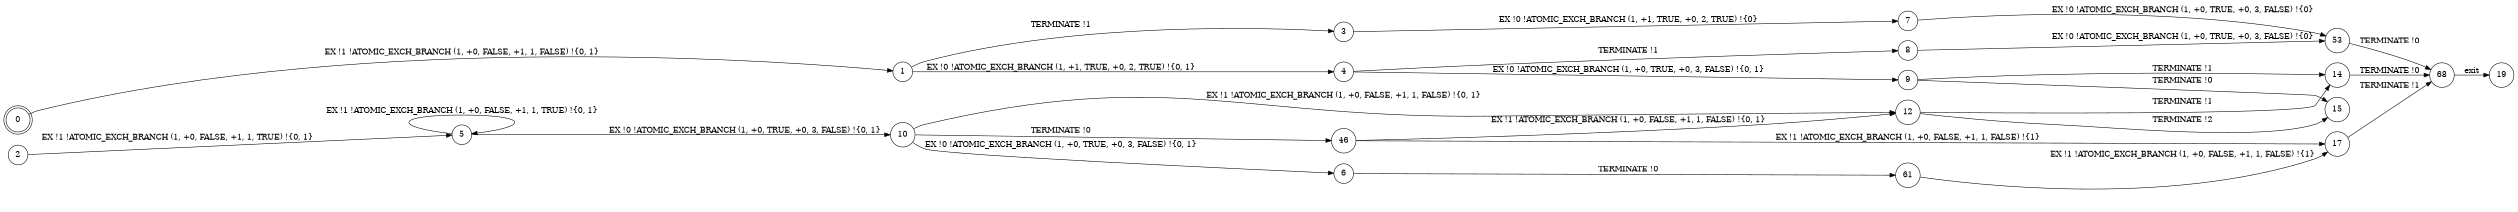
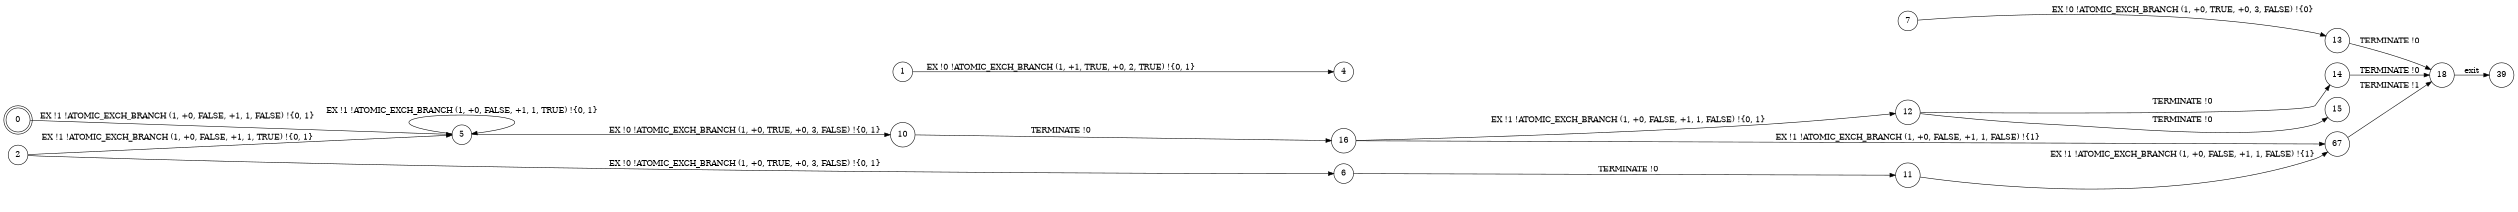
node "3": removed
node "53": label "53" -> "13"
node "8": removed
edge "0" -> "1": now "0" -> "5"
node "68": label "68" -> "18"
node "19": label "19" -> "39"
node "9": removed
edge "12" -> "14": label "TERMINATE !1" -> "TERMINATE !0"
edge "10" -> "12": removed, label "EX !1 !ATOMIC_EXCH_BRANCH (1, +0, FALSE, +1, 1, FALSE) !{0, 1}"
edge "12" -> "15": label "TERMINATE !2" -> "TERMINATE !0"
node "46": label "46" -> "16"
node "17": label "17" -> "67"
edge "10" -> "6": now "2" -> "6"
node "61": label "61" -> "11"
